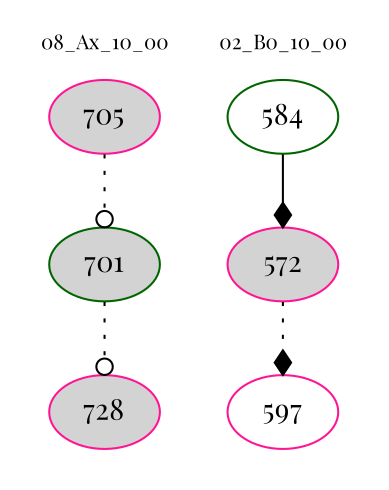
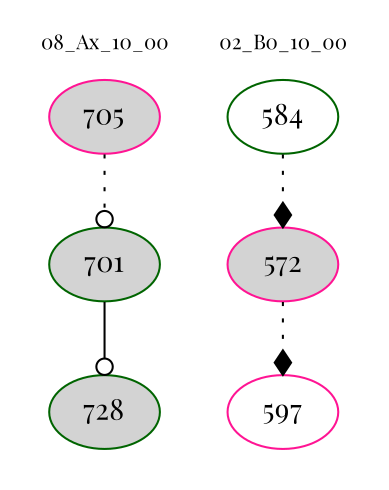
edge "584" -> "572": style solid -> dotted
edge "701" -> "728": style dotted -> solid
node "728": color deeppink -> darkgreen
